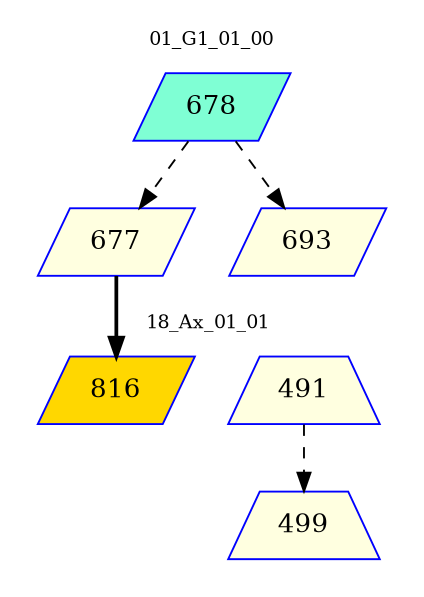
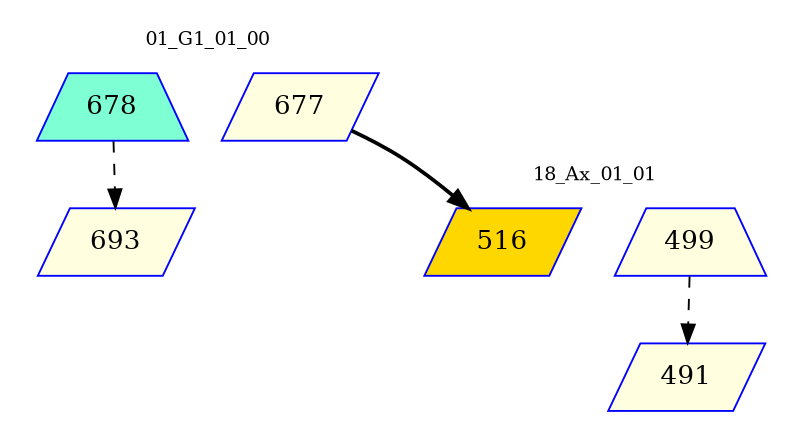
node "678": shape parallelogram -> trapezium
edge "678" -> "677": removed
node "816": label "816" -> "516"
node "491": shape trapezium -> parallelogram
edge "491" -> "499": reversed
